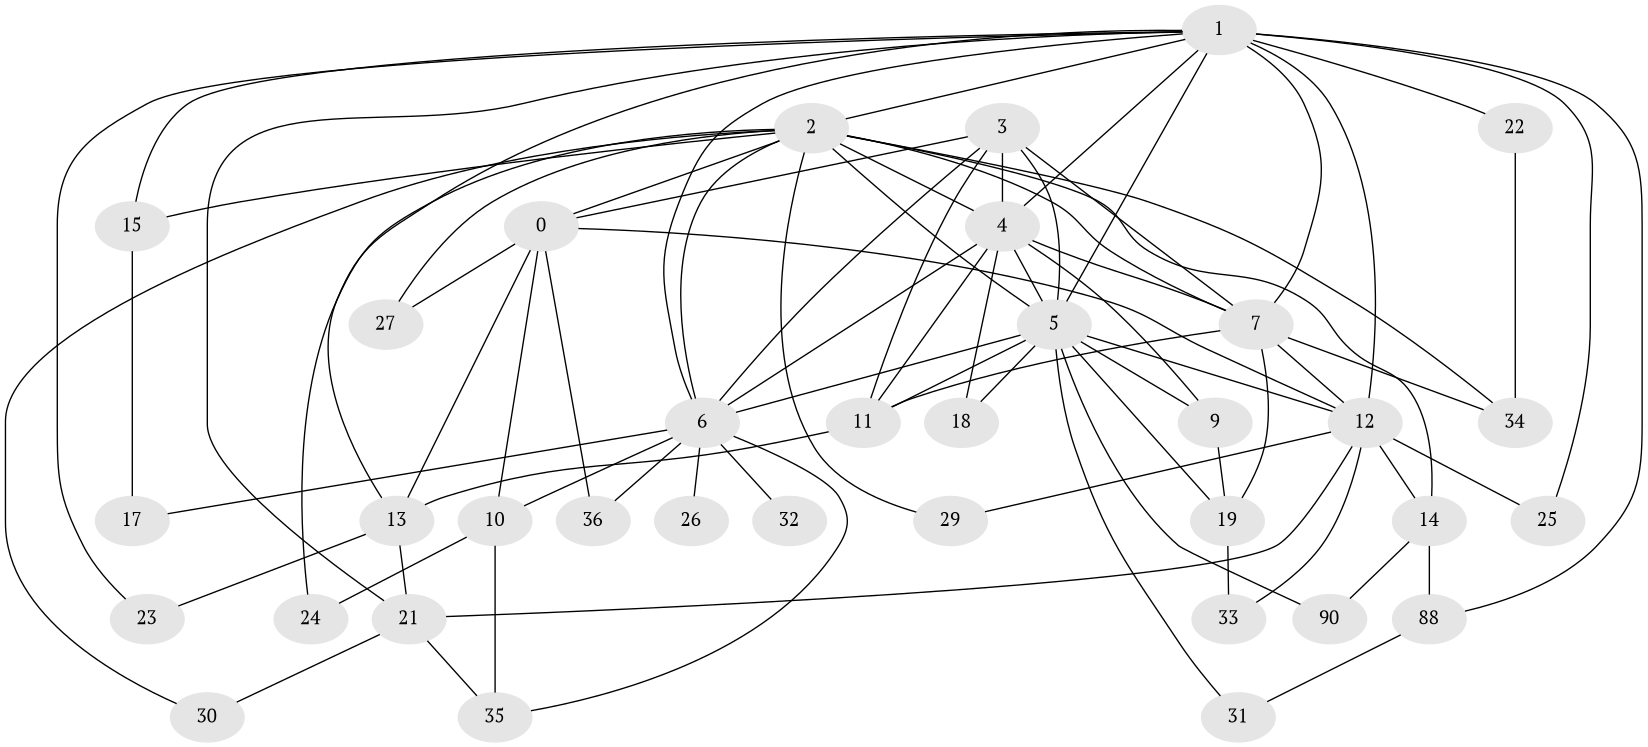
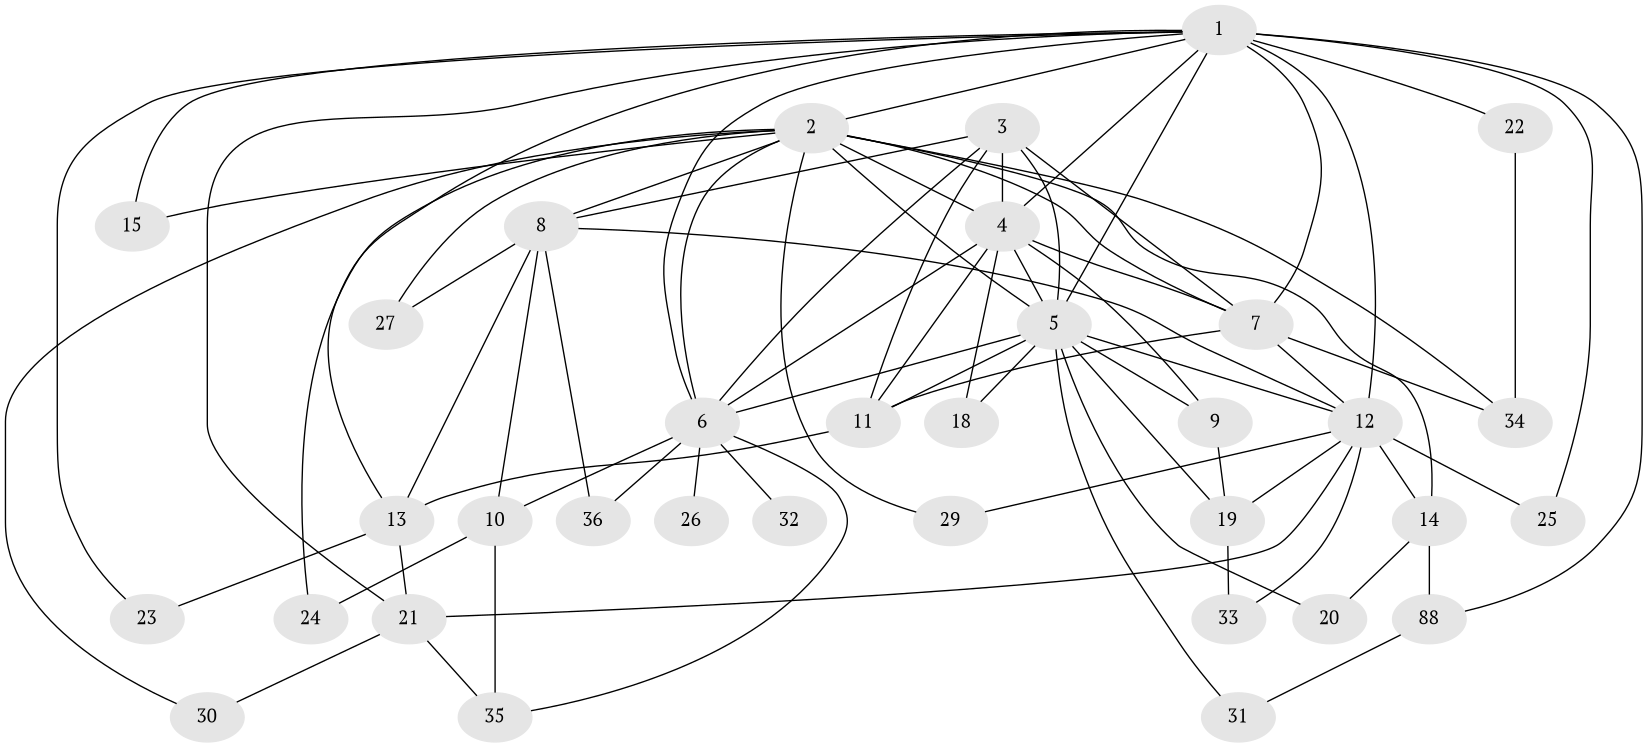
node "0": label "0" -> "8"
edge "7" -- "19": now "12" -- "19"
node "17": removed
node "90": label "90" -> "20"
